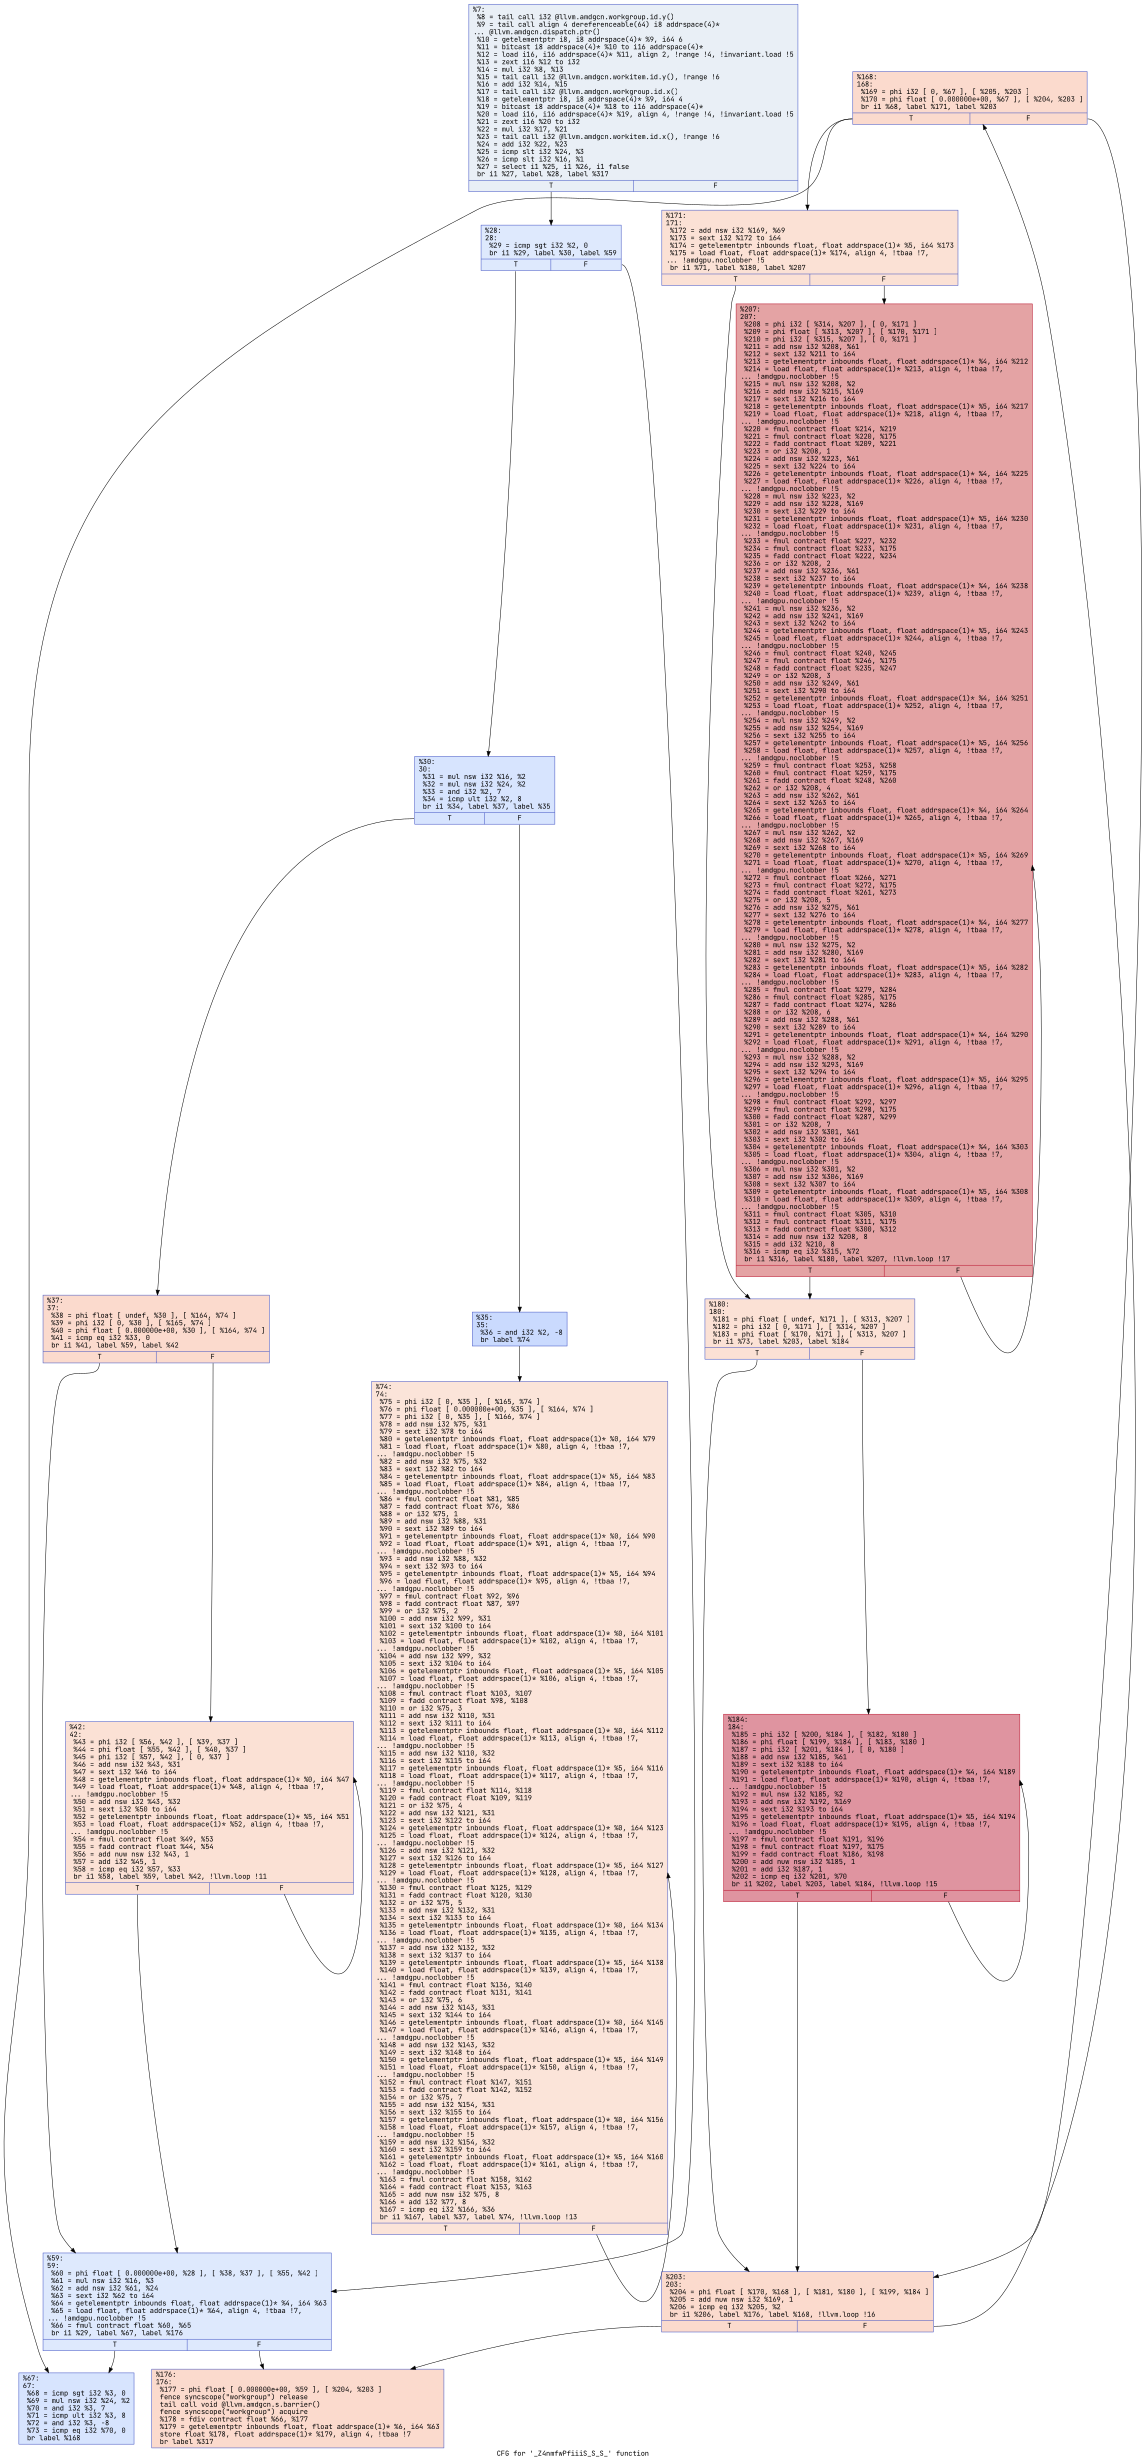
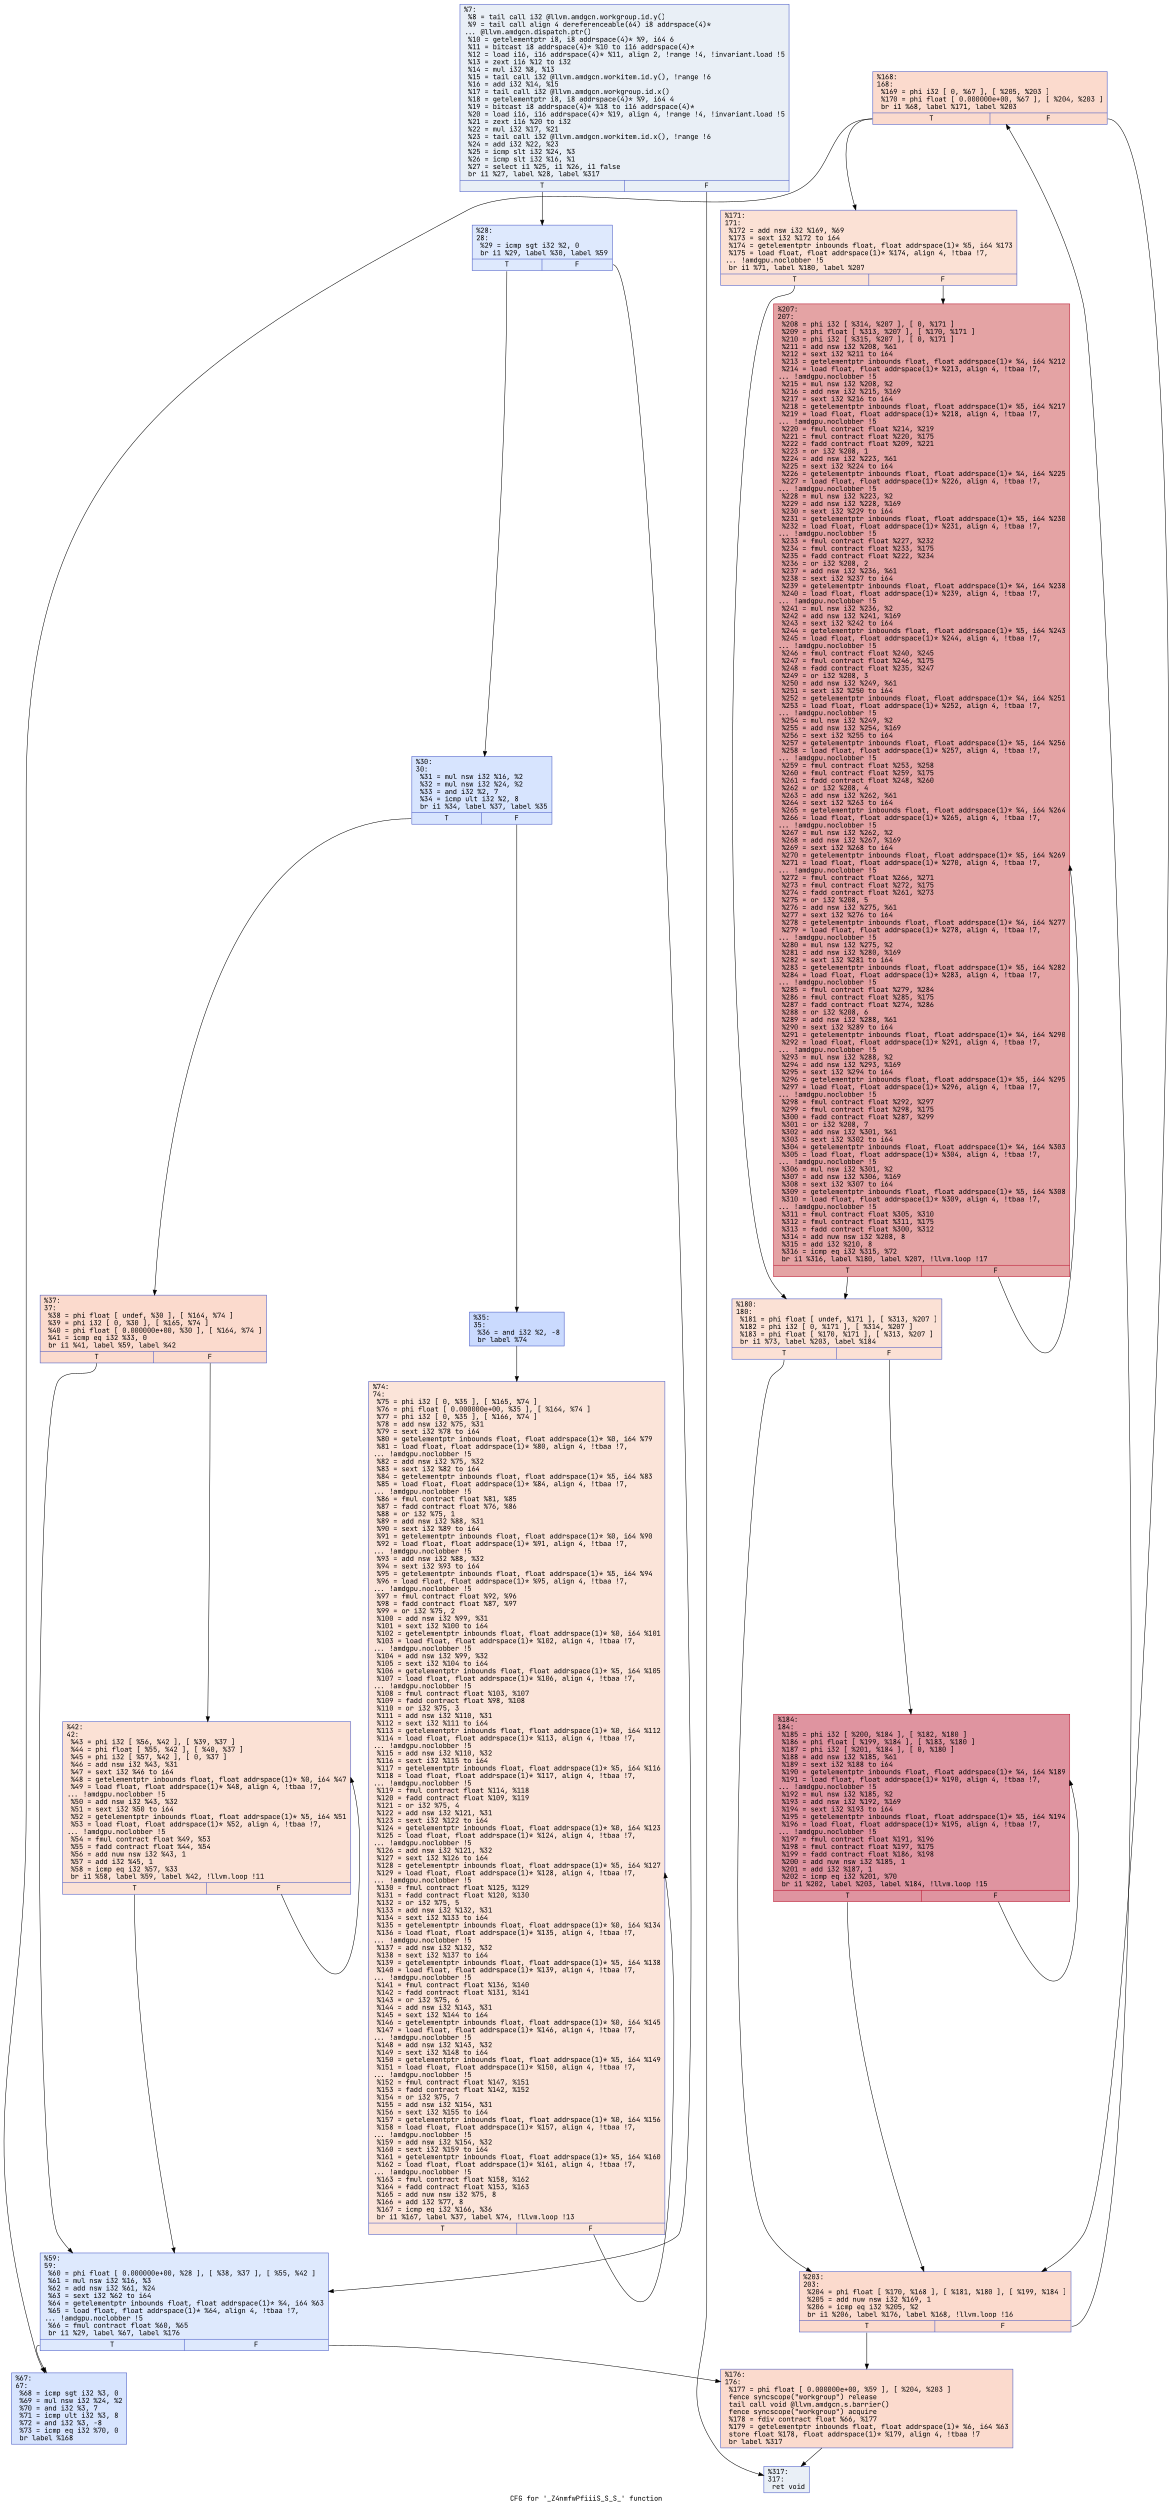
node "%207:": text "%251 = sext i32 %290 to i64" -> "%251 = sext i32 %250 to i64"
node "%317:": added
